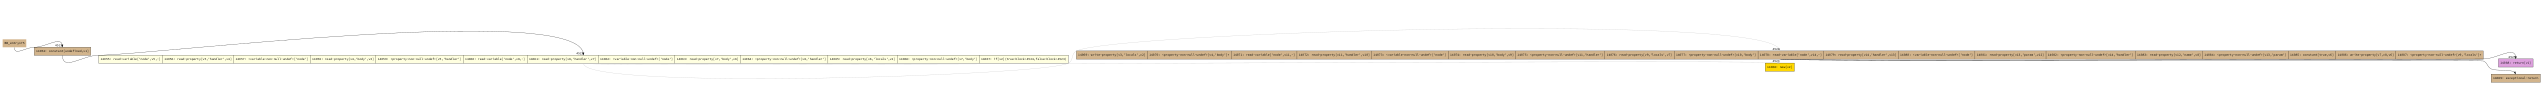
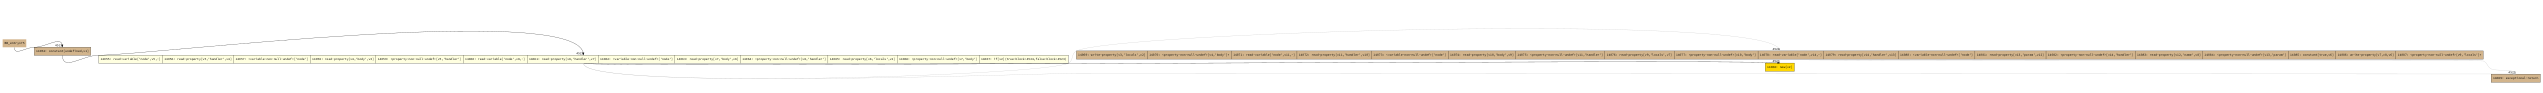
edge "14069: write-property[v3,'locals',v2]" -> "14089: exceptional-return": color black -> gray
edge "14055: read-variable['node',v5,-]" -> "14068: new[v2]": color gray -> black
node "14088: return[v1]": removed
edge "14055: read-variable['node',v5,-]" -> "14089: exceptional-return": added
